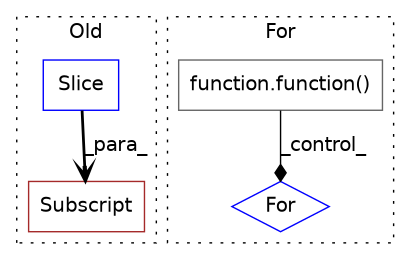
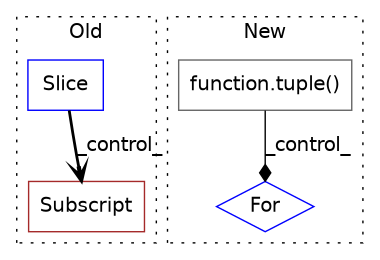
cluster "For": label "For" -> "New"
node "function.function()": label "function.function()" -> "function.tuple()"
edge "Slice" -> "Subscript": label "_para_" -> "_control_"
